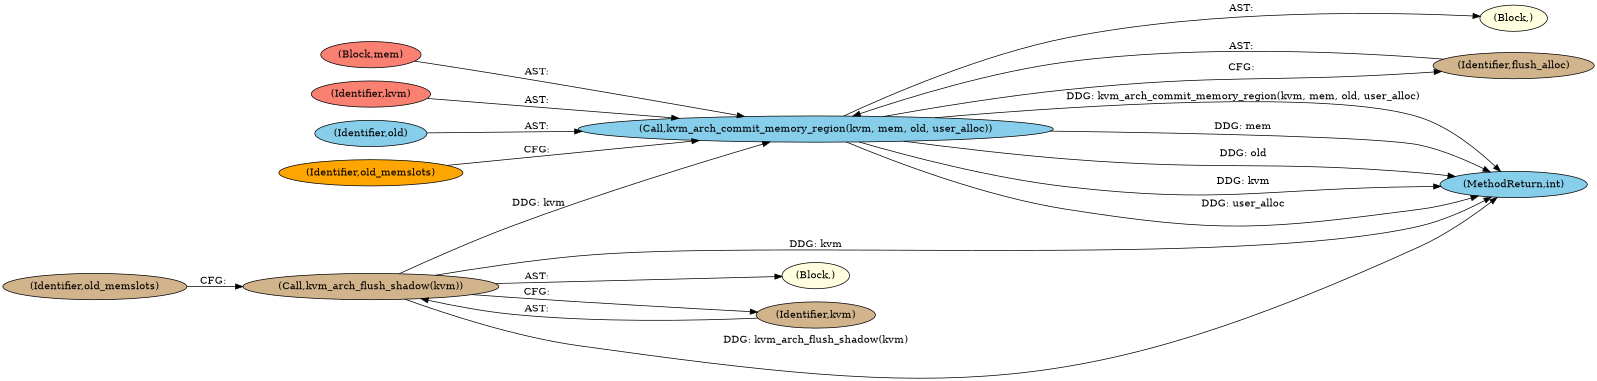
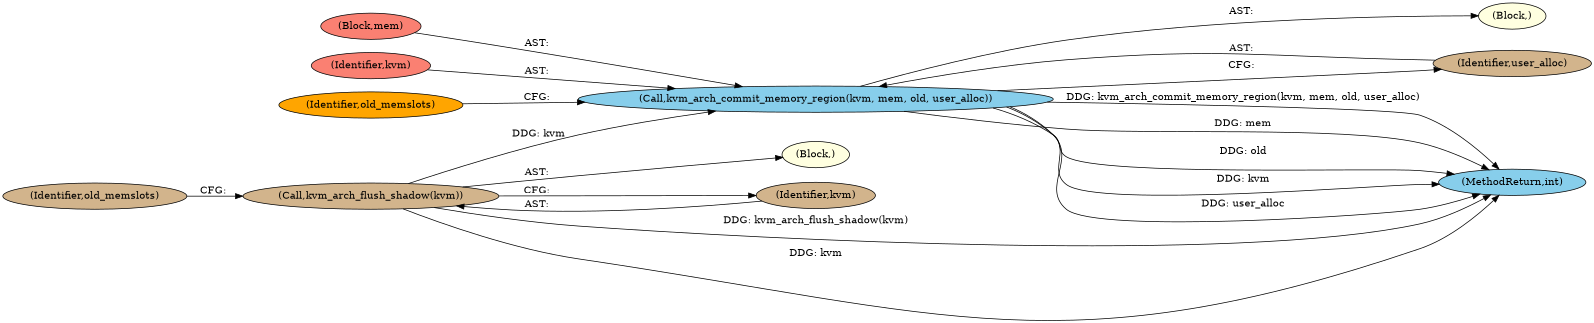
node "(Identifier,flush_alloc)": label "(Identifier,flush_alloc)" -> "(Identifier,user_alloc)"
node "(Identifier,old)": removed
